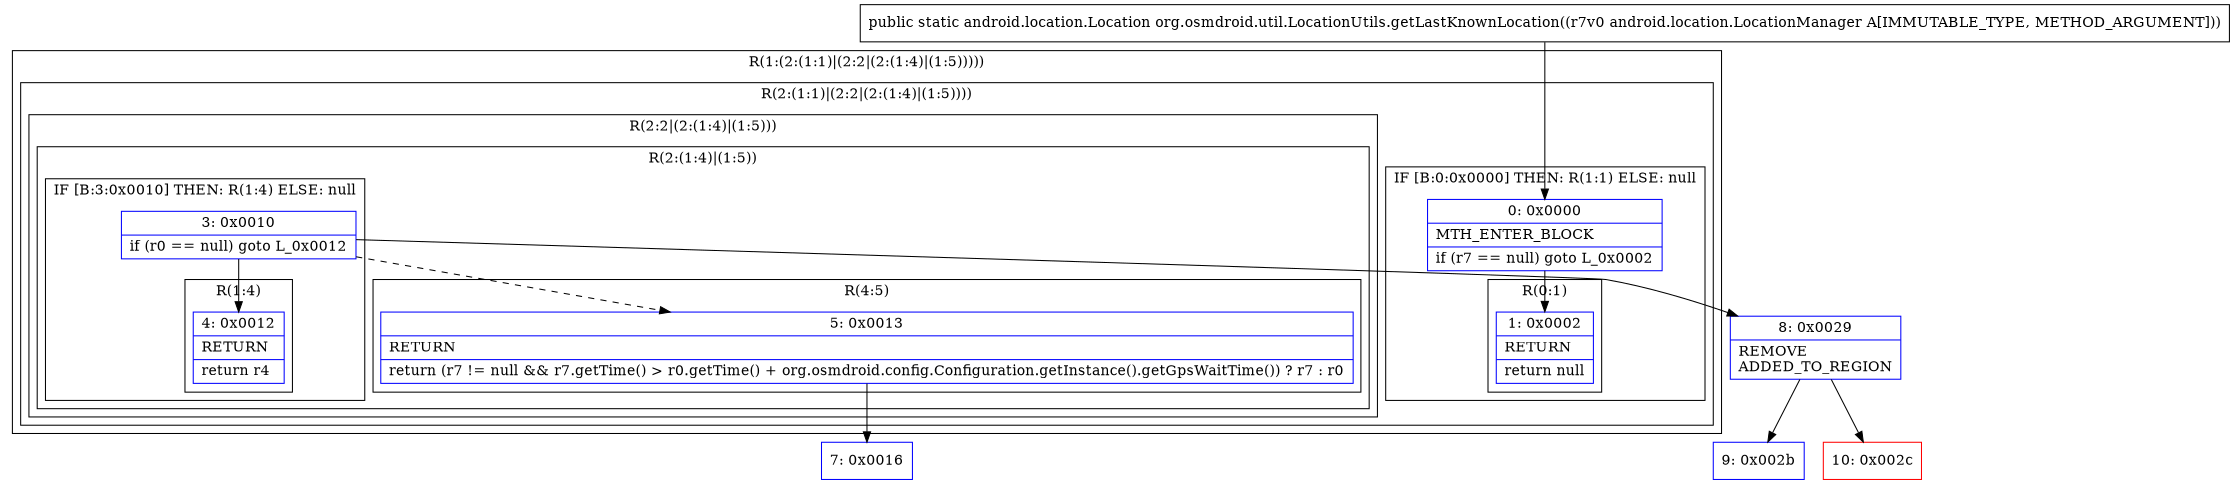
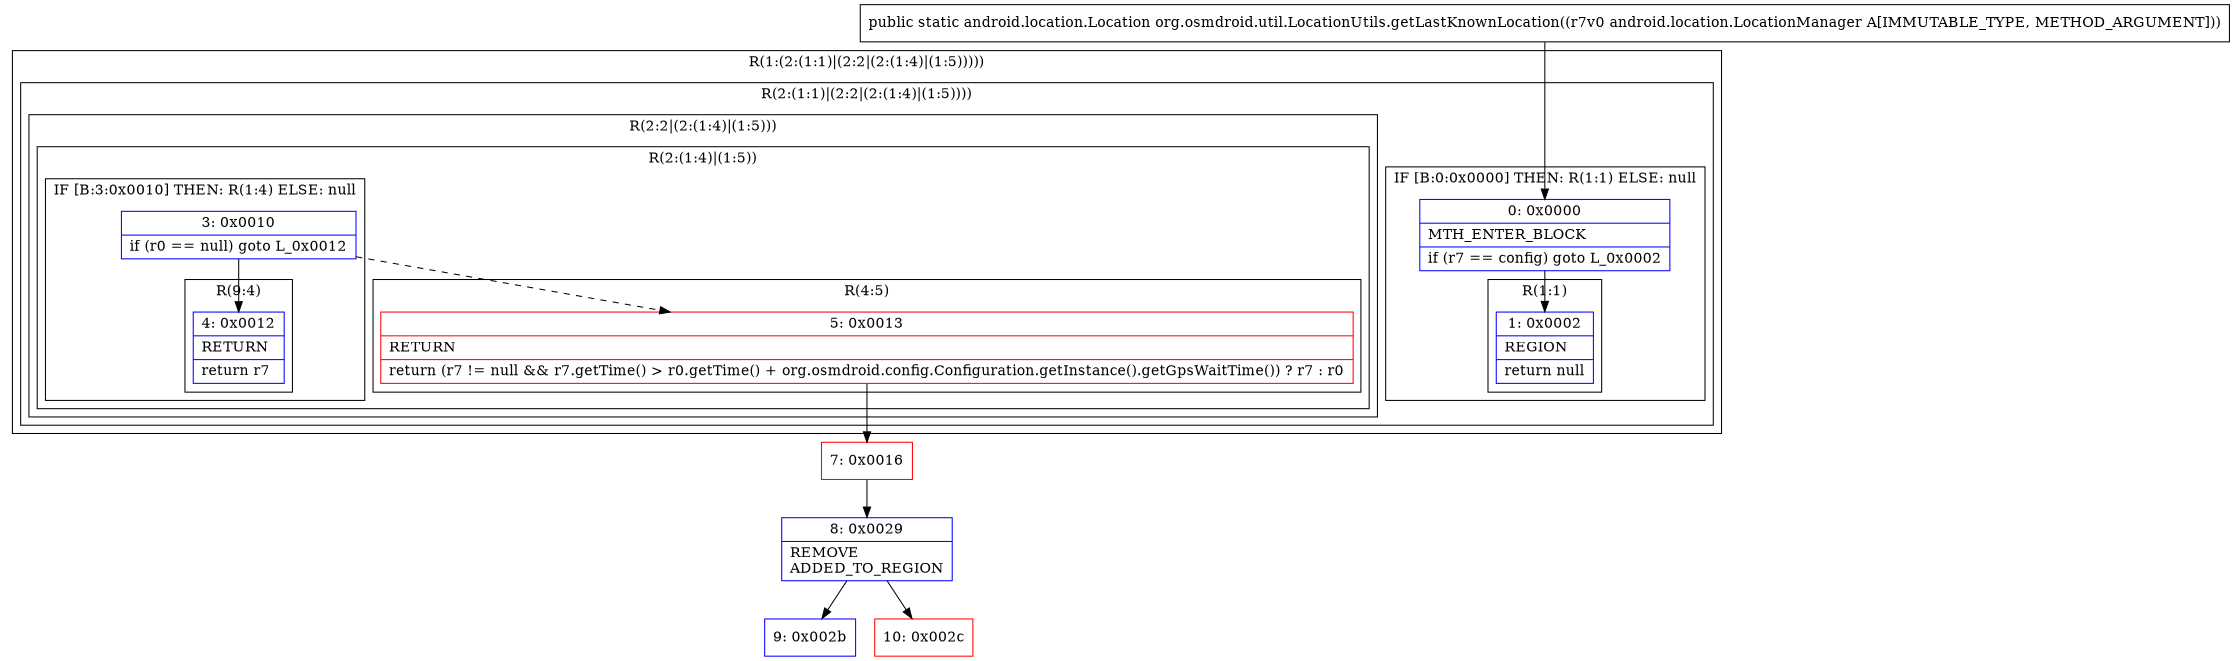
node "0: 0x0000": text "if (r7 == null) goto L_0x0002" -> "if (r7 == config) goto L_0x0002"
edge "3: 0x0010" -> "8: 0x0029": now "7: 0x0016" -> "8: 0x0029"
cluster "R(1:4)": label "R(1:4)" -> "R(9:4)"
cluster "R(0:1)": label "R(0:1)" -> "R(1:1)"
node "1: 0x0002": text "RETURN" -> "REGION"
node "5: 0x0013": color blue -> red
node "4: 0x0012": text "return r4" -> "return r7"
node "7: 0x0016": color blue -> red
